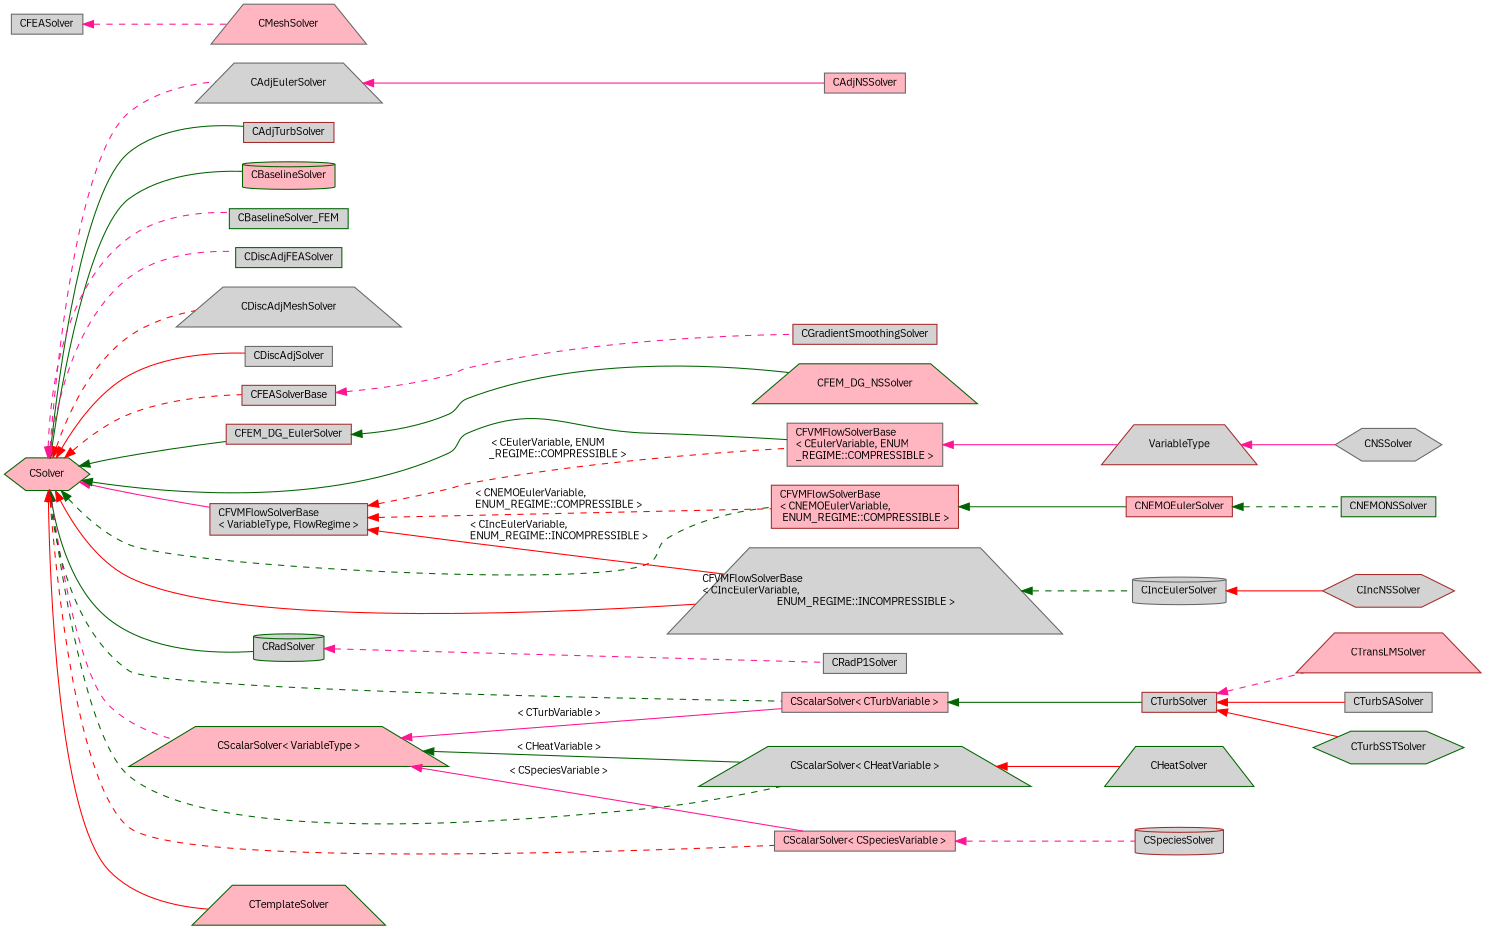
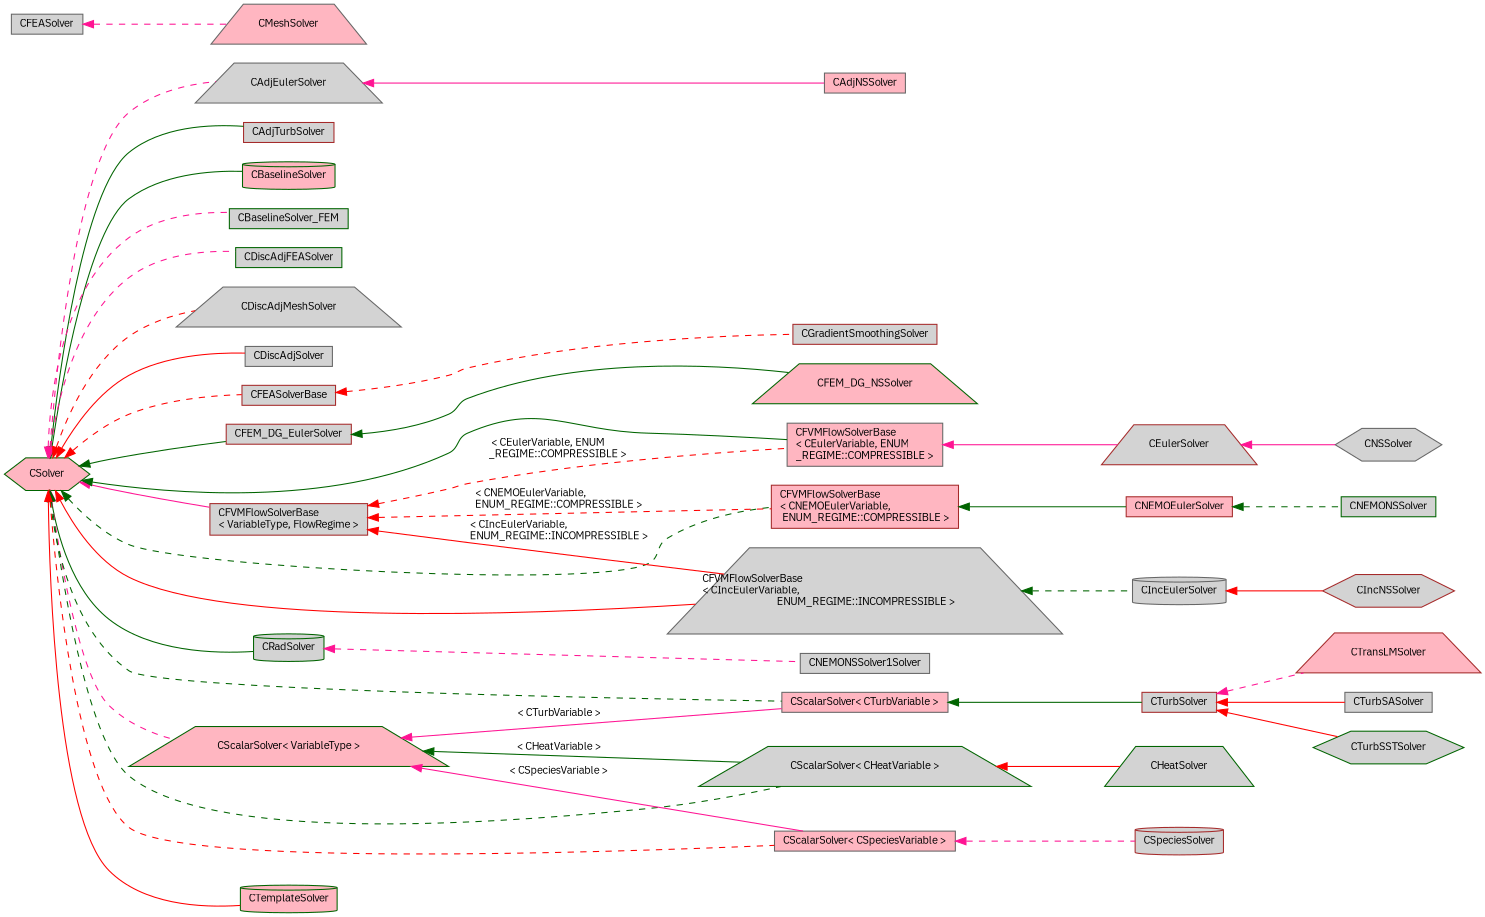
edge "CGradientSmoothingSolver" -> "CFEASolverBase": color deeppink -> red
node "VariableType": label "VariableType" -> "CEulerSolver"
node "CRadP1Solver": label "CRadP1Solver" -> "CNEMONSSolver1Solver"
node "CTemplateSolver": shape trapezium -> cylinder
